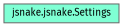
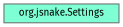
node "jsnake.jsnake.Settings": label "jsnake.jsnake.Settings" -> "org.jsnake.Settings"
